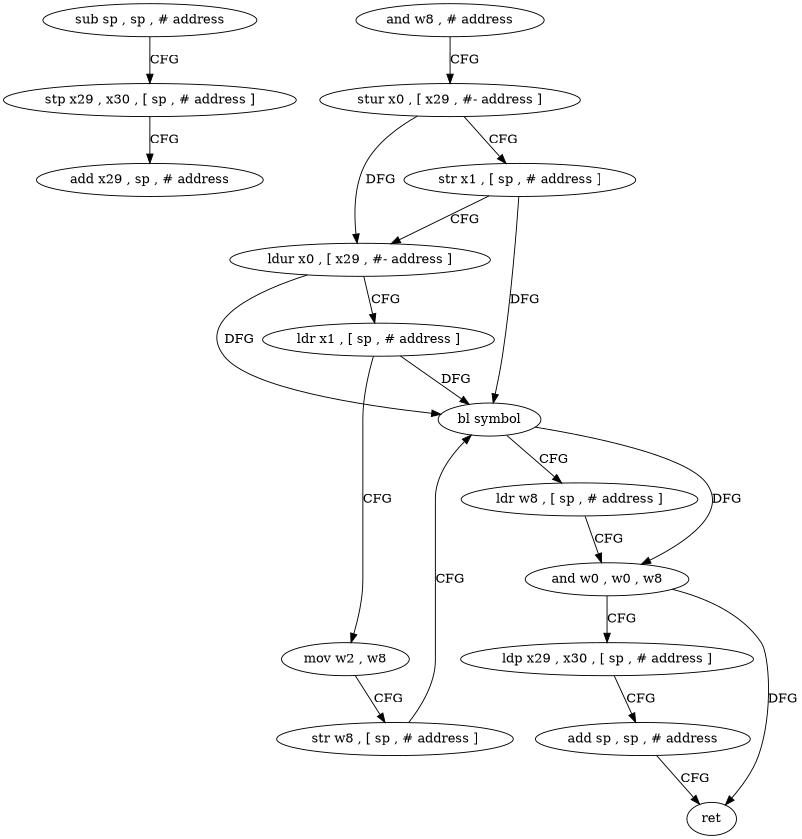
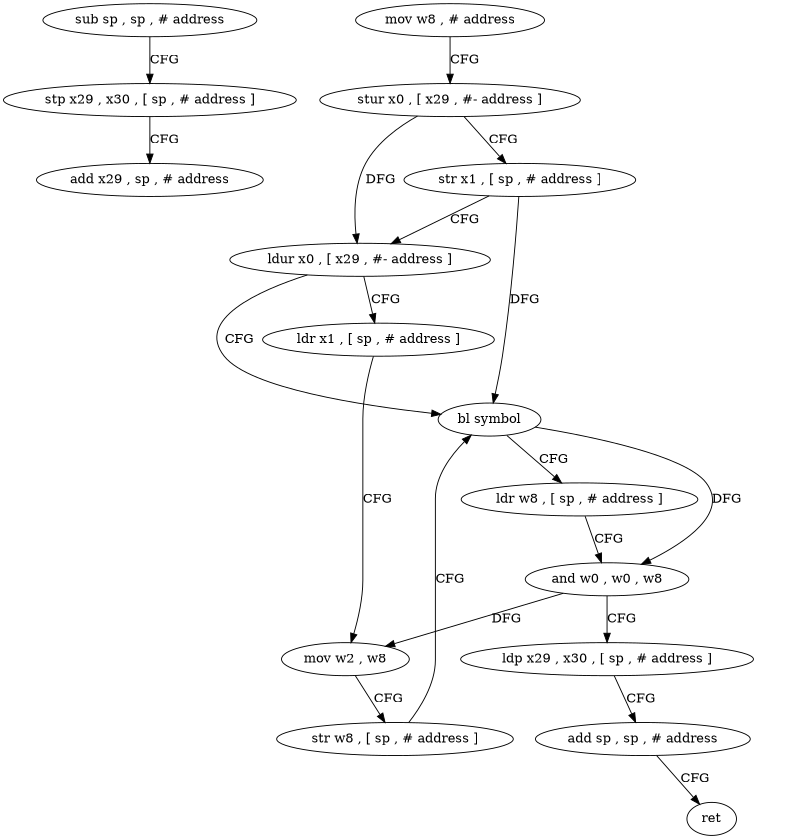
node "and w8 , # address": label "and w8 , # address" -> "mov w8 , # address"
edge "ldur x0 , [ x29 , #- address ]" -> "bl symbol": label "DFG" -> "CFG"
edge "ldr x1 , [ sp , # address ]" -> "bl symbol": removed, label "DFG"
edge "and w0 , w0 , w8" -> "ret": now "and w0 , w0 , w8" -> "mov w2 , w8"
